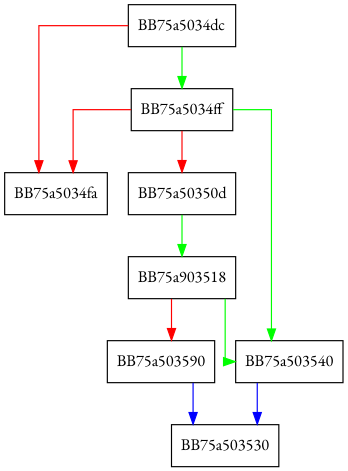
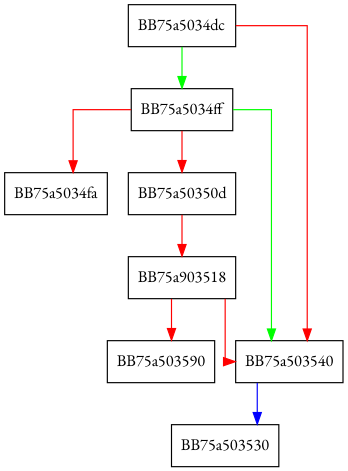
edge "BB75a5034dc" -> "BB75a5034fa": now "BB75a5034dc" -> "BB75a503540"
edge "BB75a50350d" -> "BB75a903518": color green -> red
edge "BB75a903518" -> "BB75a503540": color green -> red
edge "BB75a503590" -> "BB75a503530": removed
